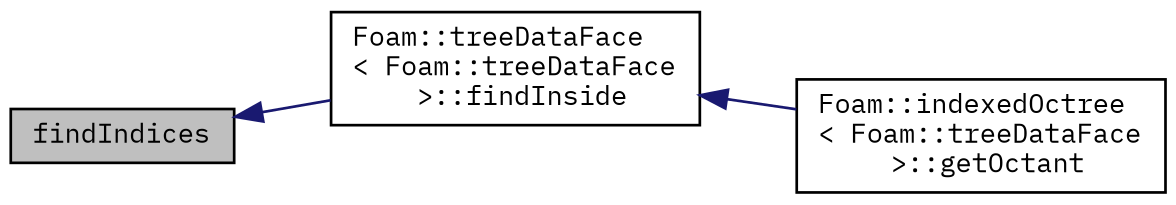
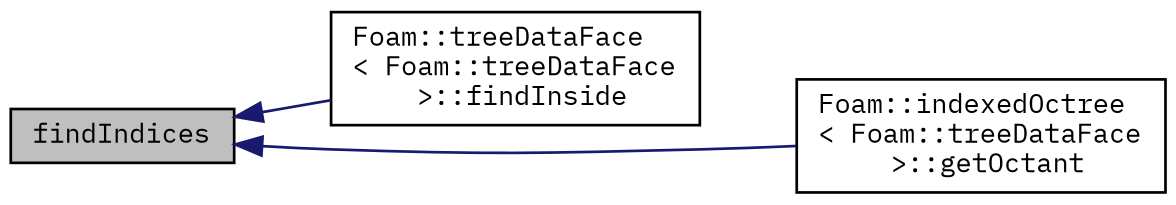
edge "Foam::indexedOctree < Foam::treeDataFace >::getOctant" -> "Foam::treeDataFace < Foam::treeDataFace >::findInside": now "Foam::indexedOctree < Foam::treeDataFace >::getOctant" -> "findIndices"
